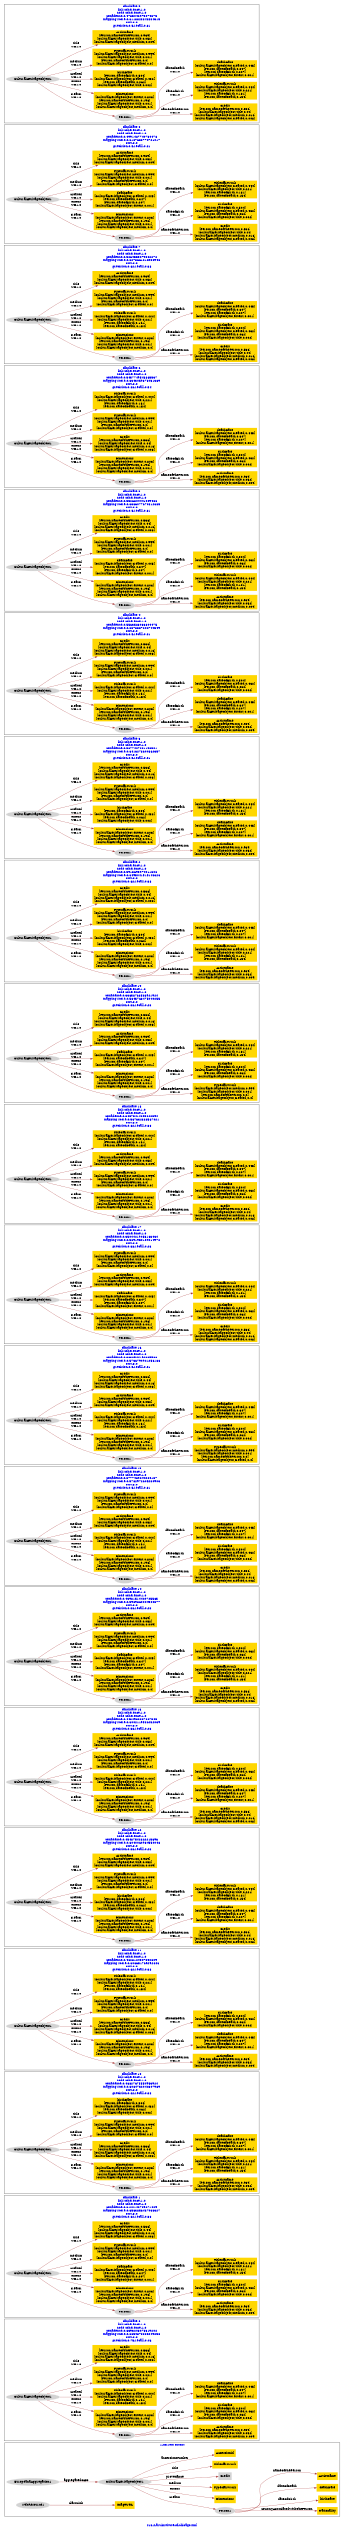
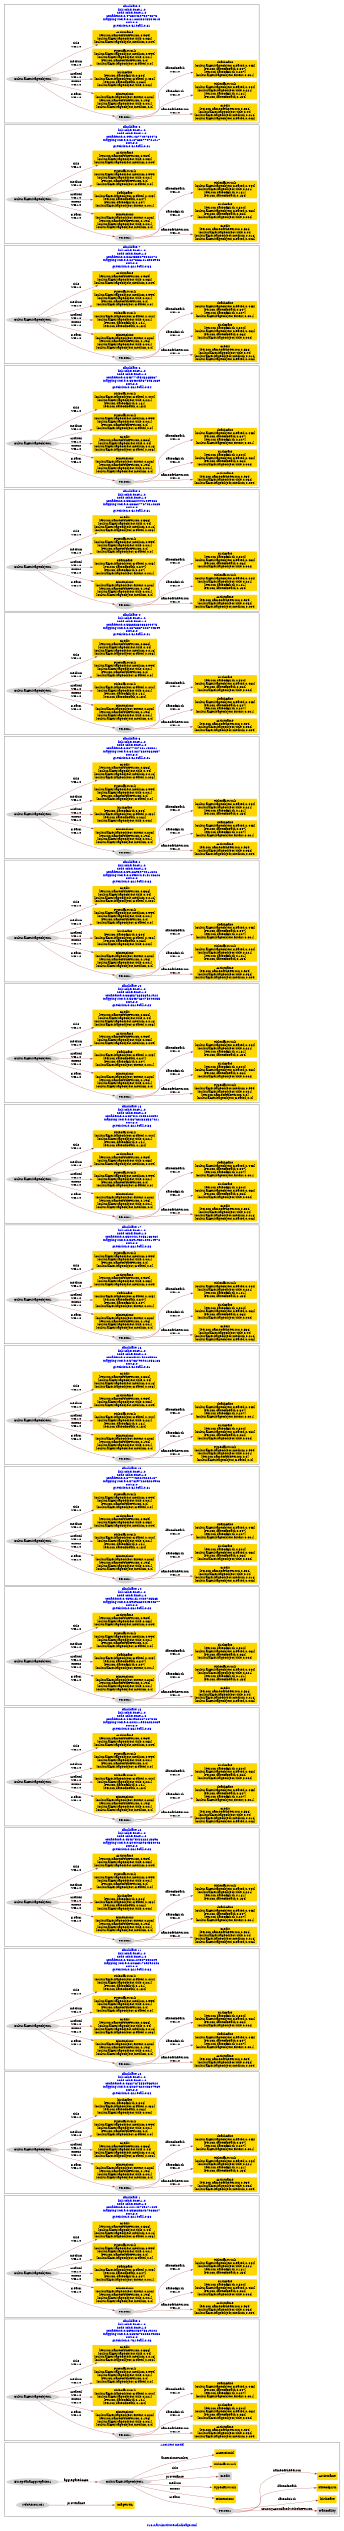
cluster "1-correct extent": label "1-correct extent" -> "1-correct model"
node "deathDate": label "deathDate" -> "dateOfBirth"
edge "WebResource1" -> "ImageURL": label "classLink" -> "provenance"
node "Nationality": fillcolor gold -> lightgray
